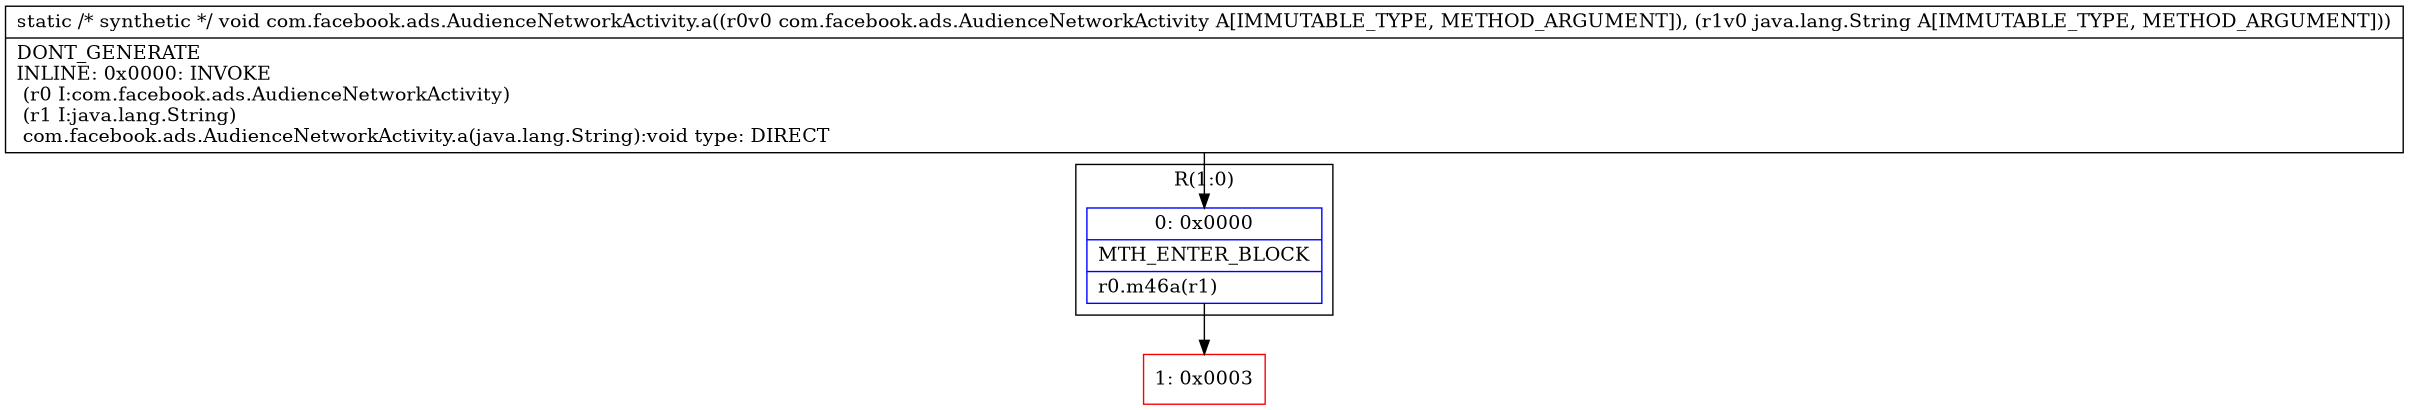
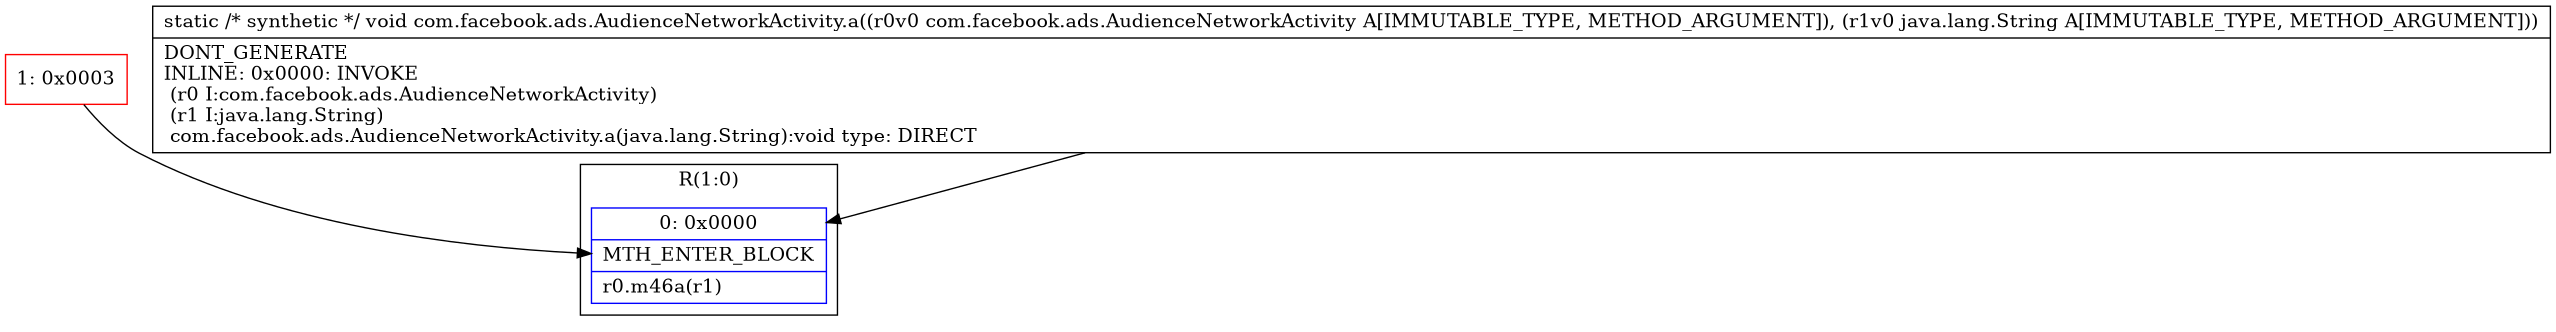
edge "0: 0x0000" -> "1: 0x0003": reversed
